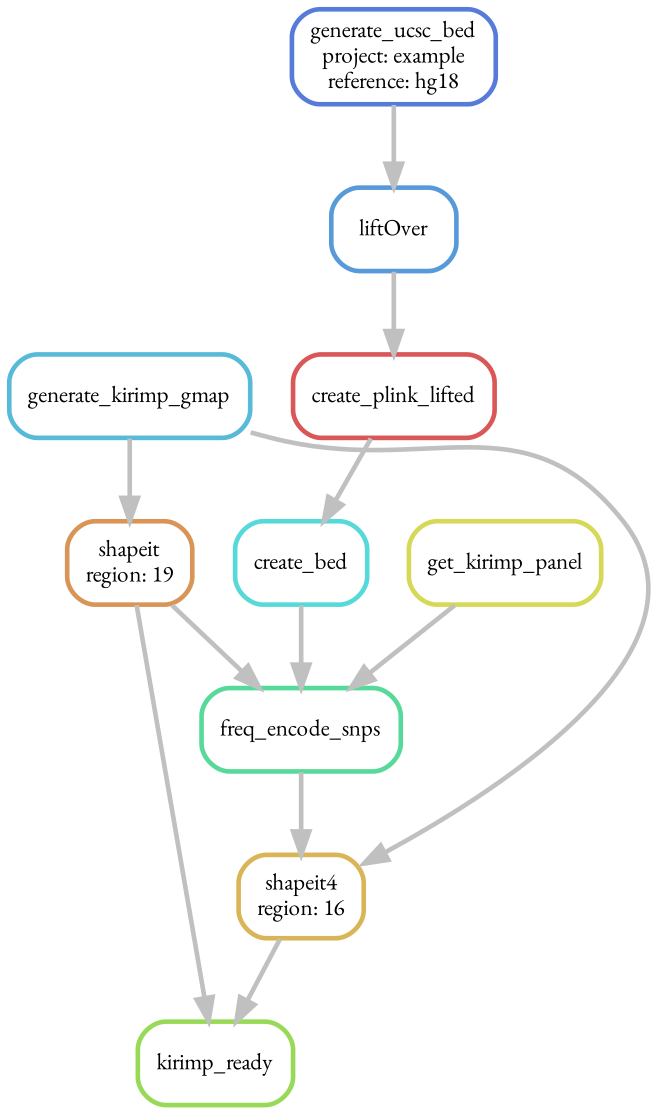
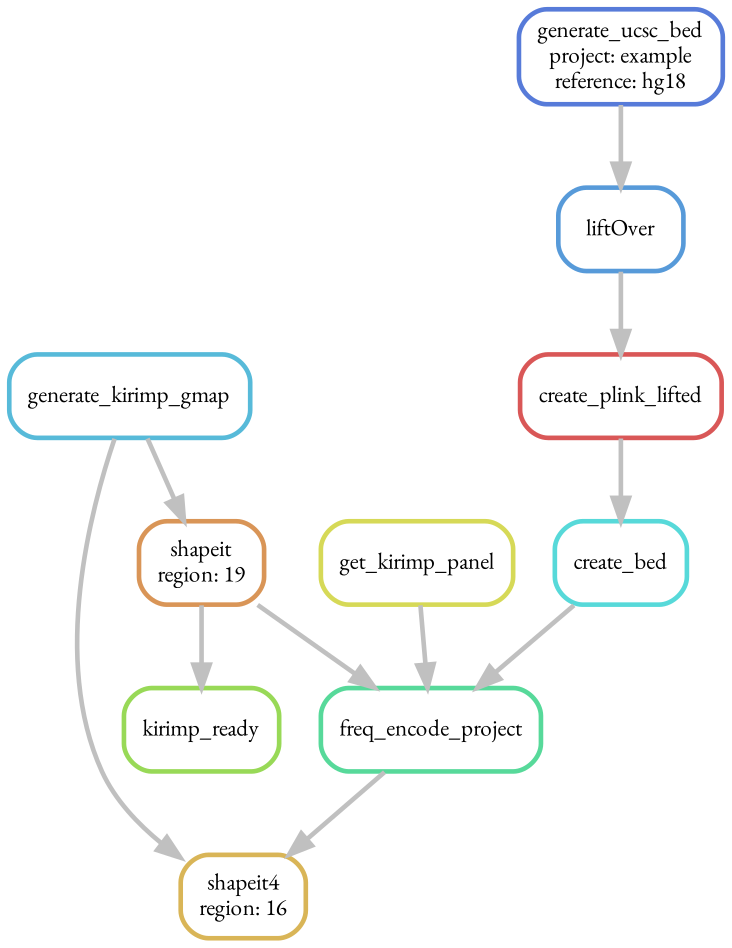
node "freq_encode_snps": label "freq_encode_snps" -> "freq_encode_project"
edge "shapeit4 region: 16" -> "kirimp_ready": removed
